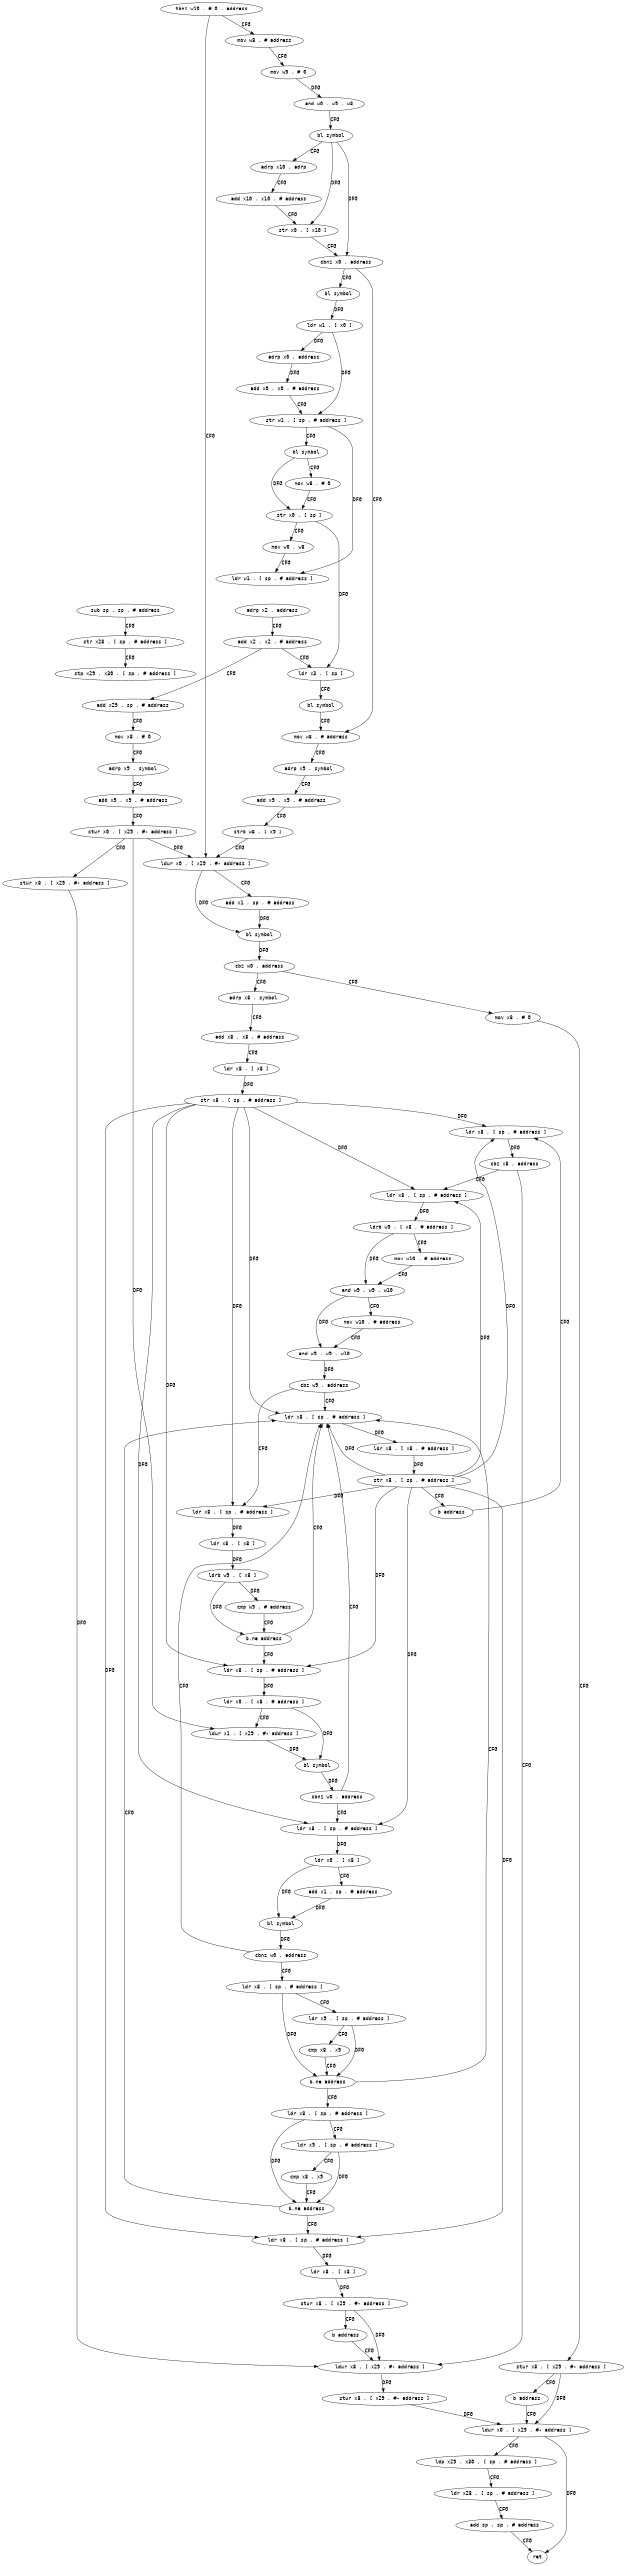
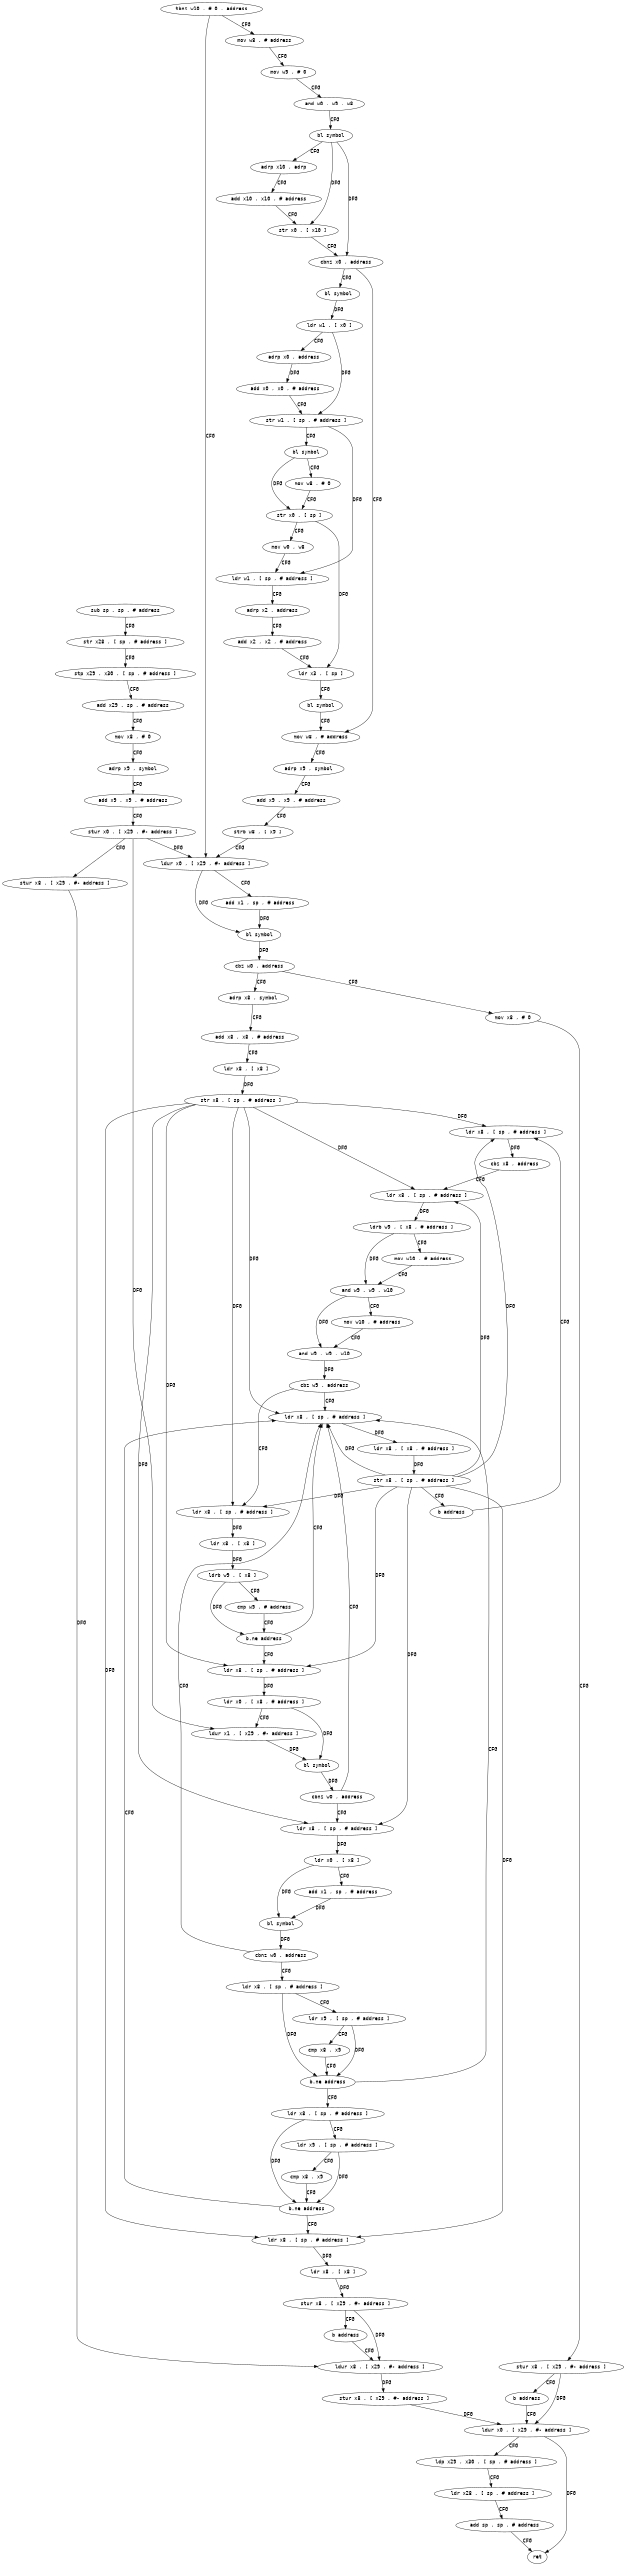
edge "mov w9 , # 0" -> "and w0 , w9 , w8": label "DFG" -> "CFG"
edge "ldr w1 , [ x0 ]" -> "adrp x0 , address": label "DFG" -> "CFG"
edge "ldr w1 , [ sp , # address ]" -> "adrp x2 , address": added, label "CFG"
edge "add x2 , x2 , # address" -> "add x29 , sp , # address": now "stp x29 , x30 , [ sp , # address ]" -> "add x29 , sp , # address"
edge "ldrb w9 , [ x8 ]" -> "cmp w9 , # address": label "DFG" -> "CFG"
edge "cbz x8 , address" -> "ldur x8 , [ x29 , #- address ]": removed, label "CFG"
